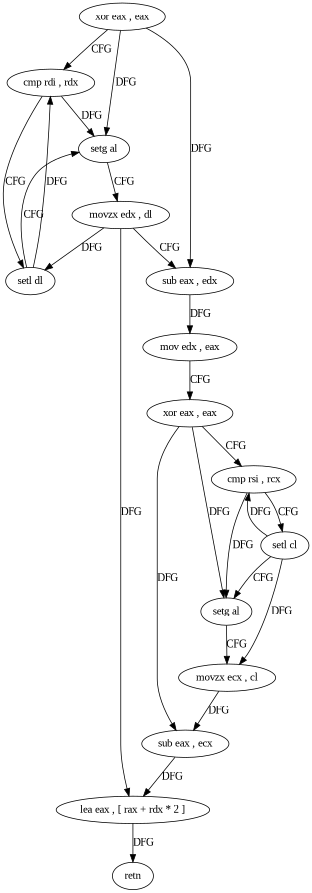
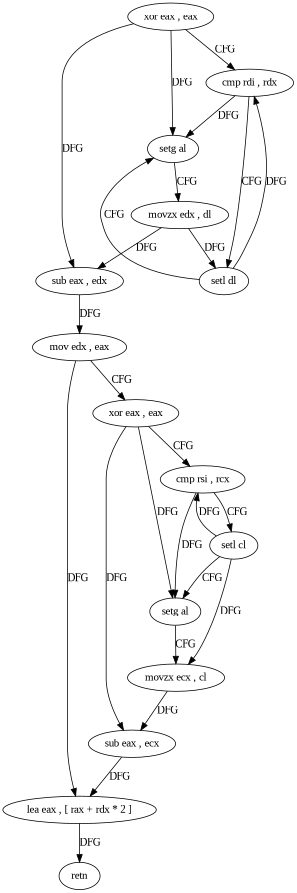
edge "movzx edx , dl" -> "sub eax , edx": label "CFG" -> "DFG"
edge "movzx edx , dl" -> "lea eax , [ rax + rdx * 2 ]": now "mov edx , eax" -> "lea eax , [ rax + rdx * 2 ]"
